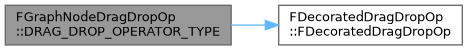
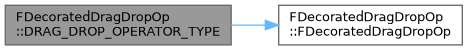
node "FGraphNodeDragDropOp ::DRAG_DROP_OPERATOR_TYPE": label "FGraphNodeDragDropOp ::DRAG_DROP_OPERATOR_TYPE" -> "FDecoratedDragDropOp ::DRAG_DROP_OPERATOR_TYPE"
